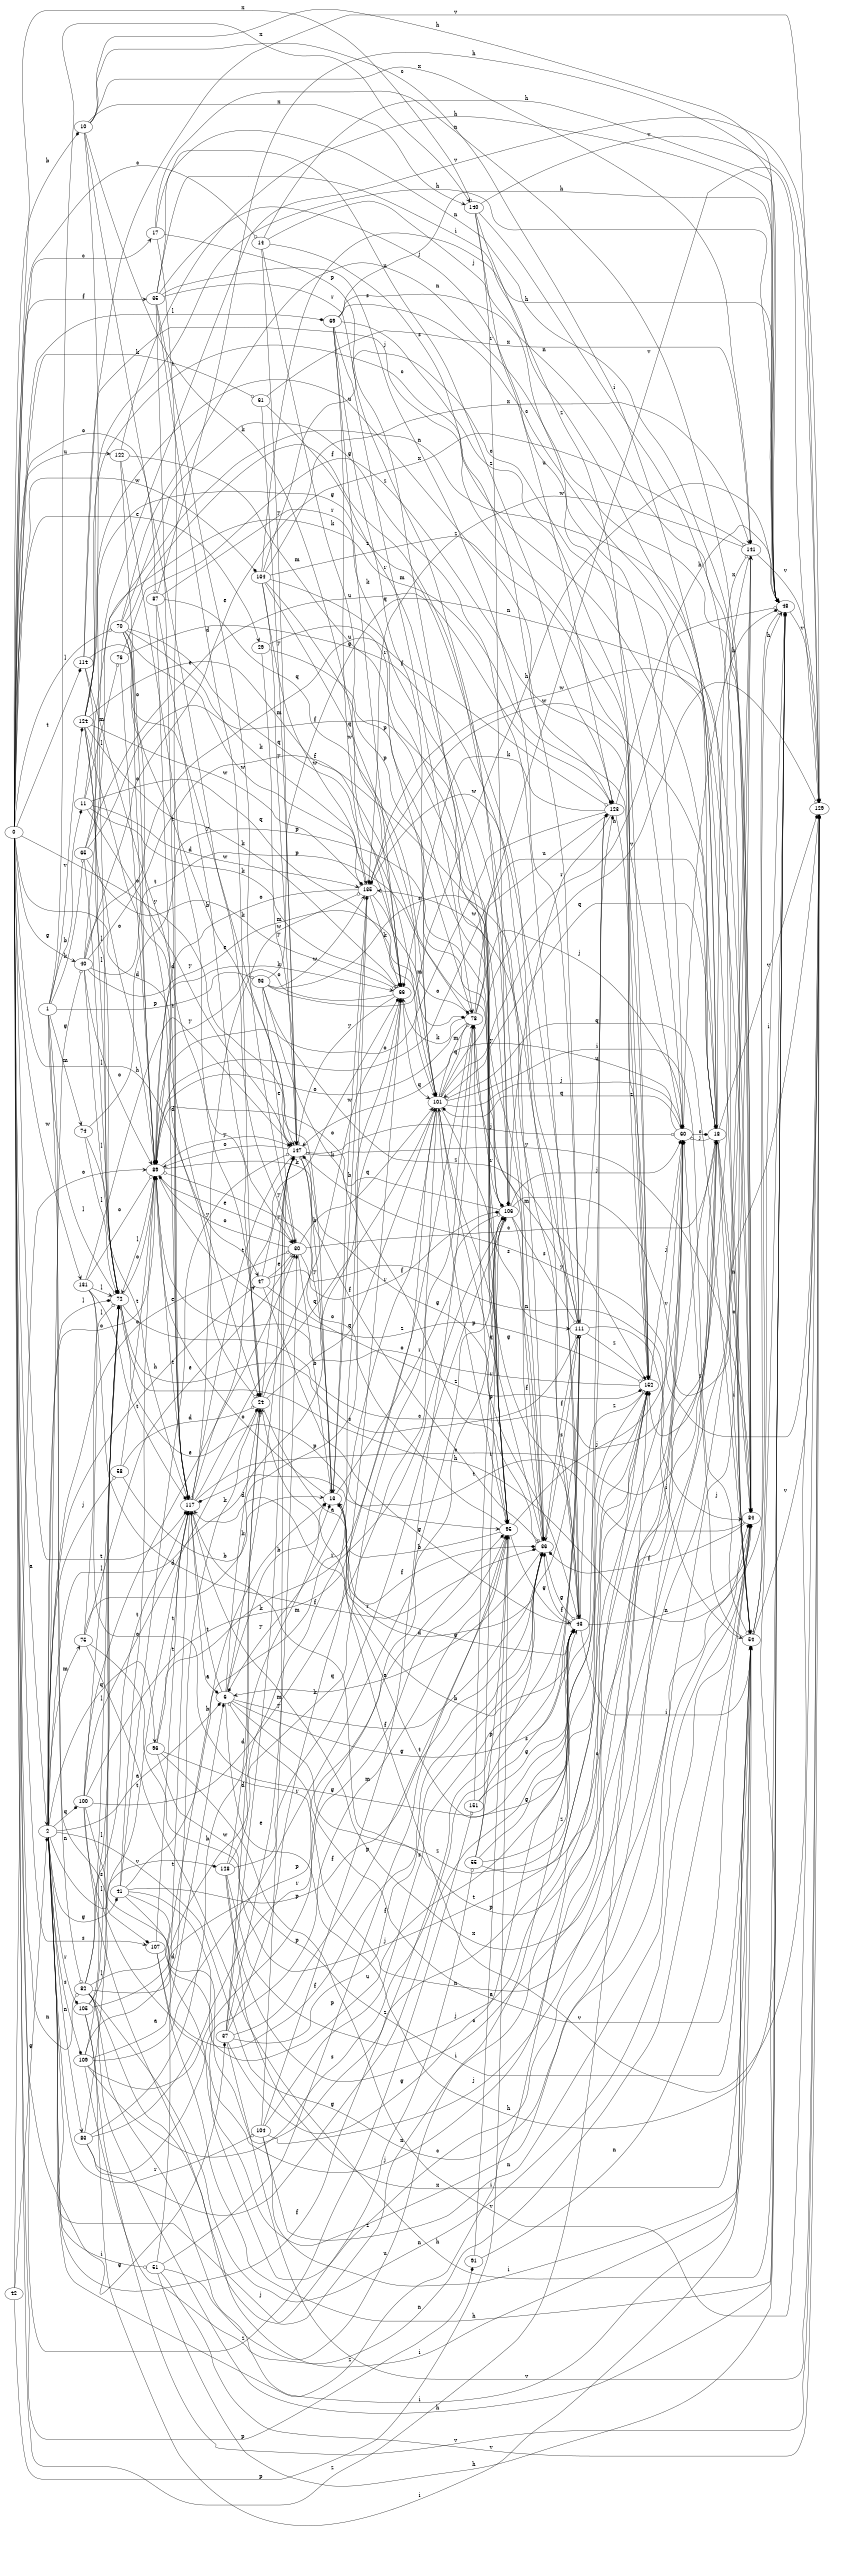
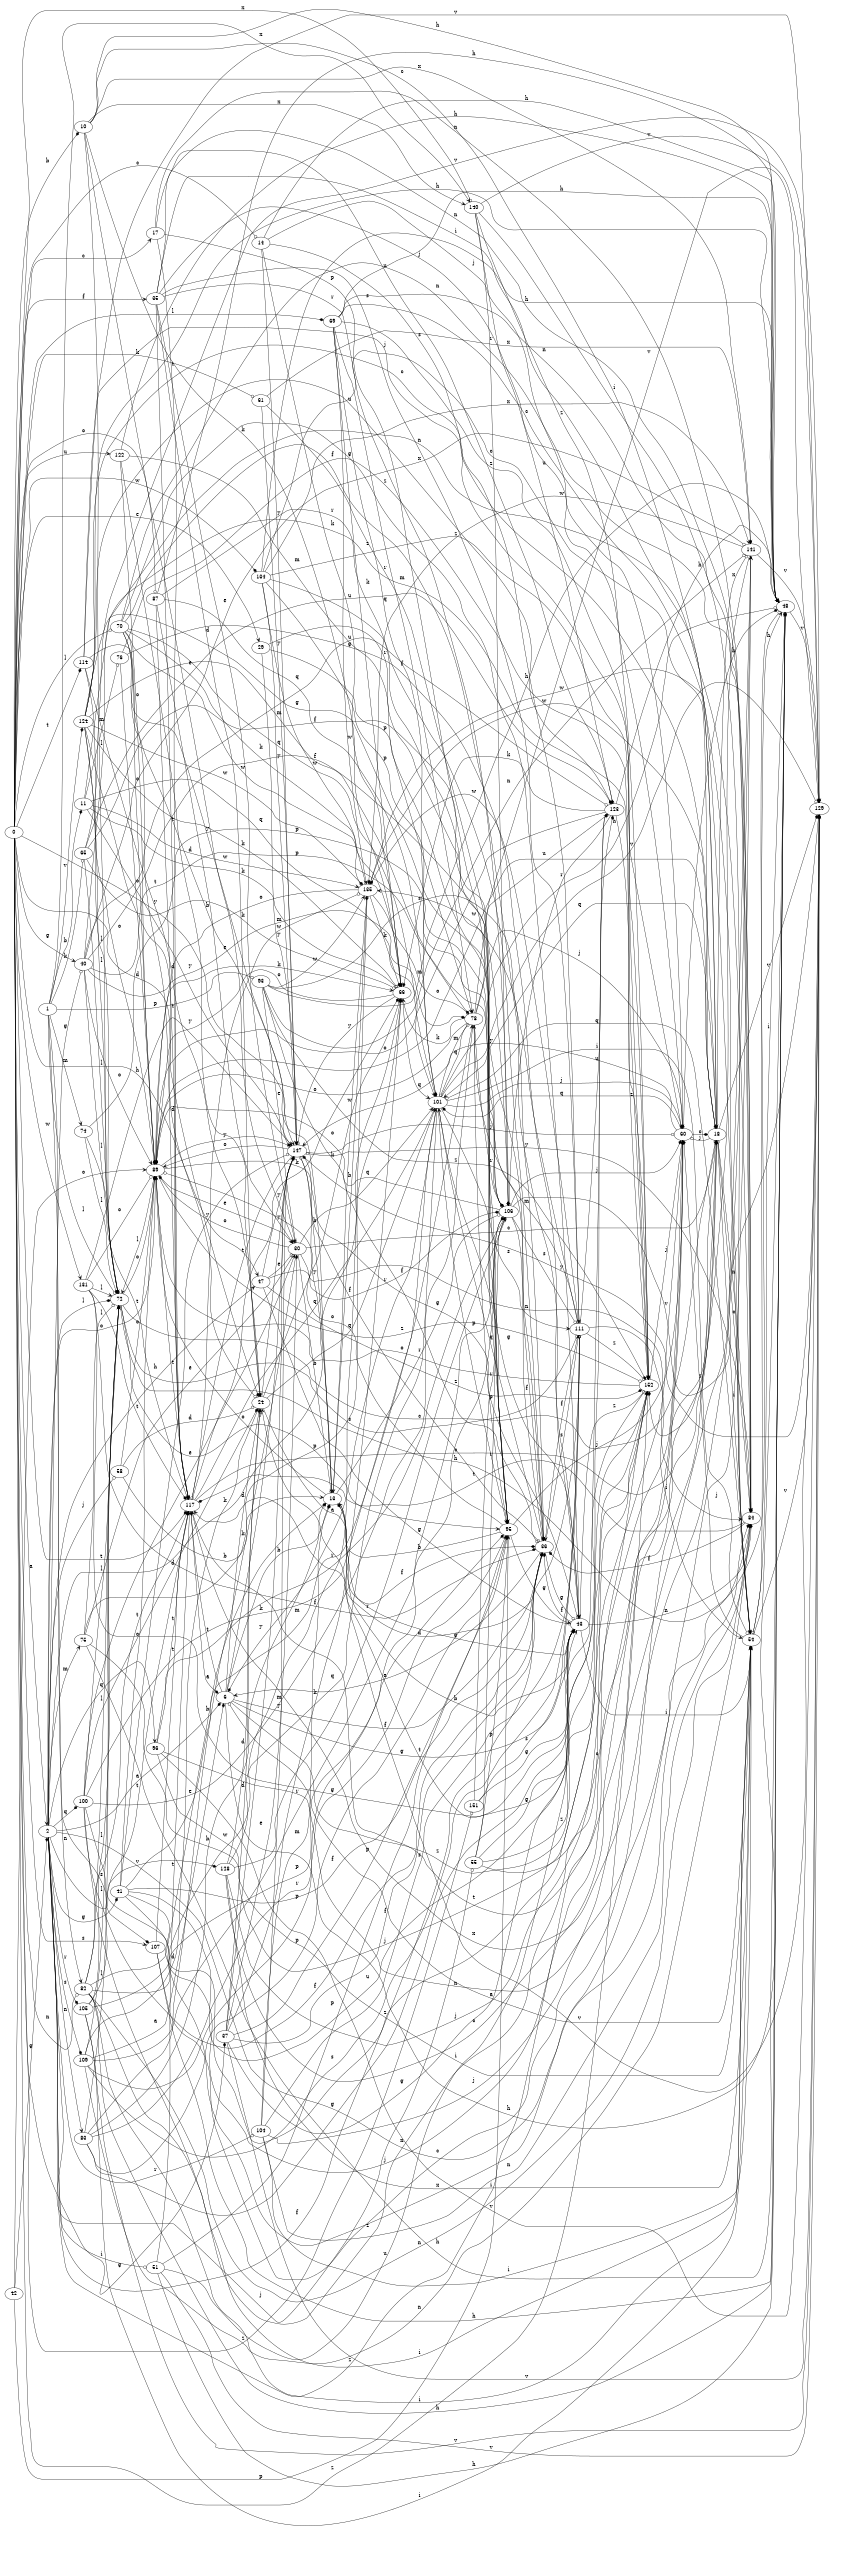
edge "93" -> "84": now "93" -> "141"
edge "124" -> "43": now "124" -> "106"
edge "134" -> "101": removed, label "q"
edge "2" -> "30": now "83" -> "30"
edge "1" -> "82": arrowhead odot -> vee
edge "104" -> "78": now "104" -> "13"
node "91": removed
